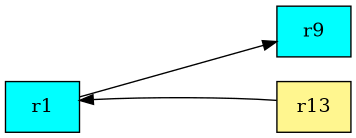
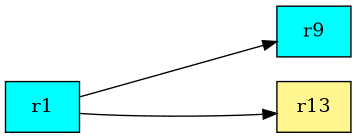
edge "r13" -> "r1": reversed
